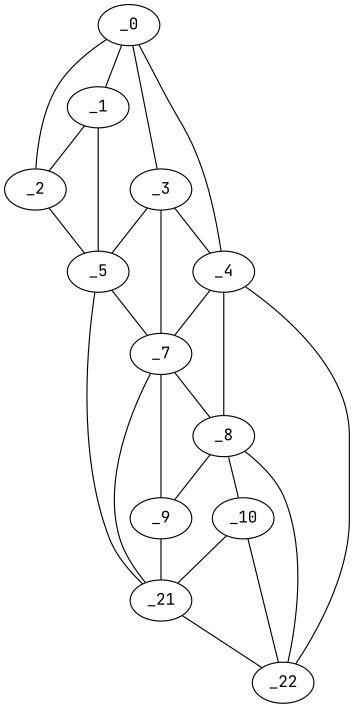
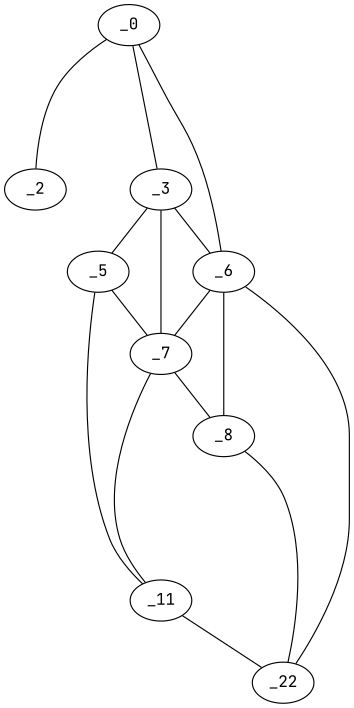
node "_1": removed
edge "_2" -- "_5": removed
node "_4": label "_4" -> "_6"
node "_9": removed
node "_10": removed
node "_21": label "_21" -> "_11"
